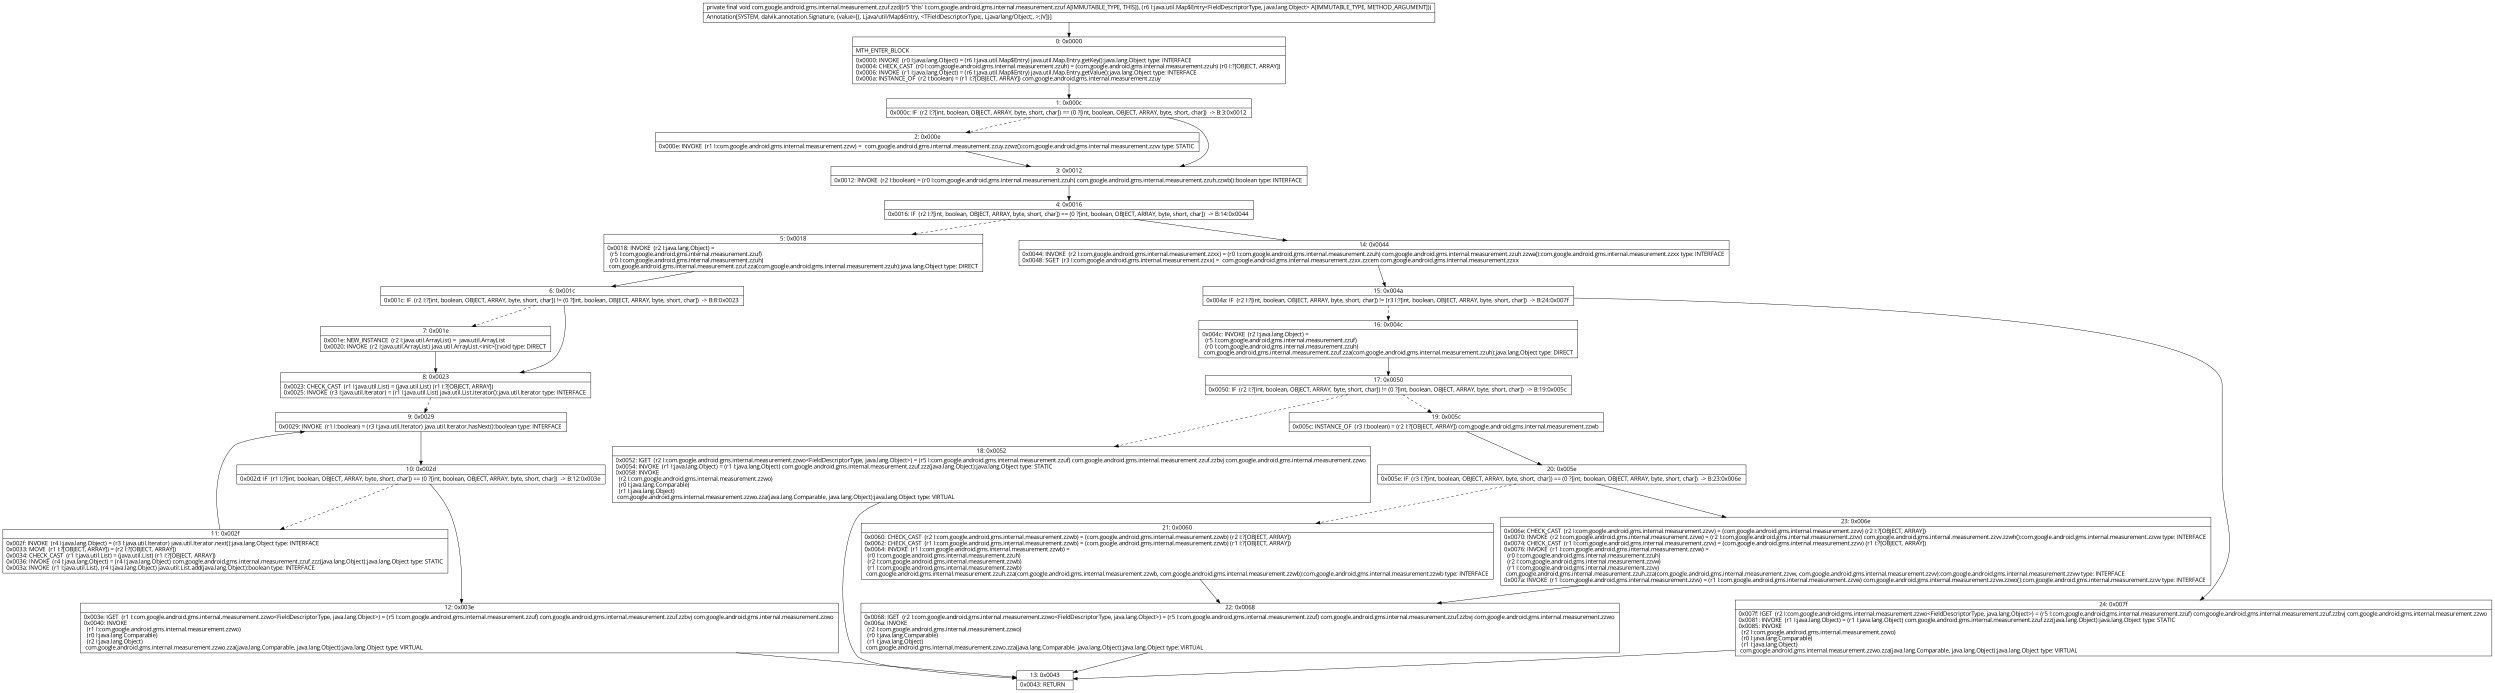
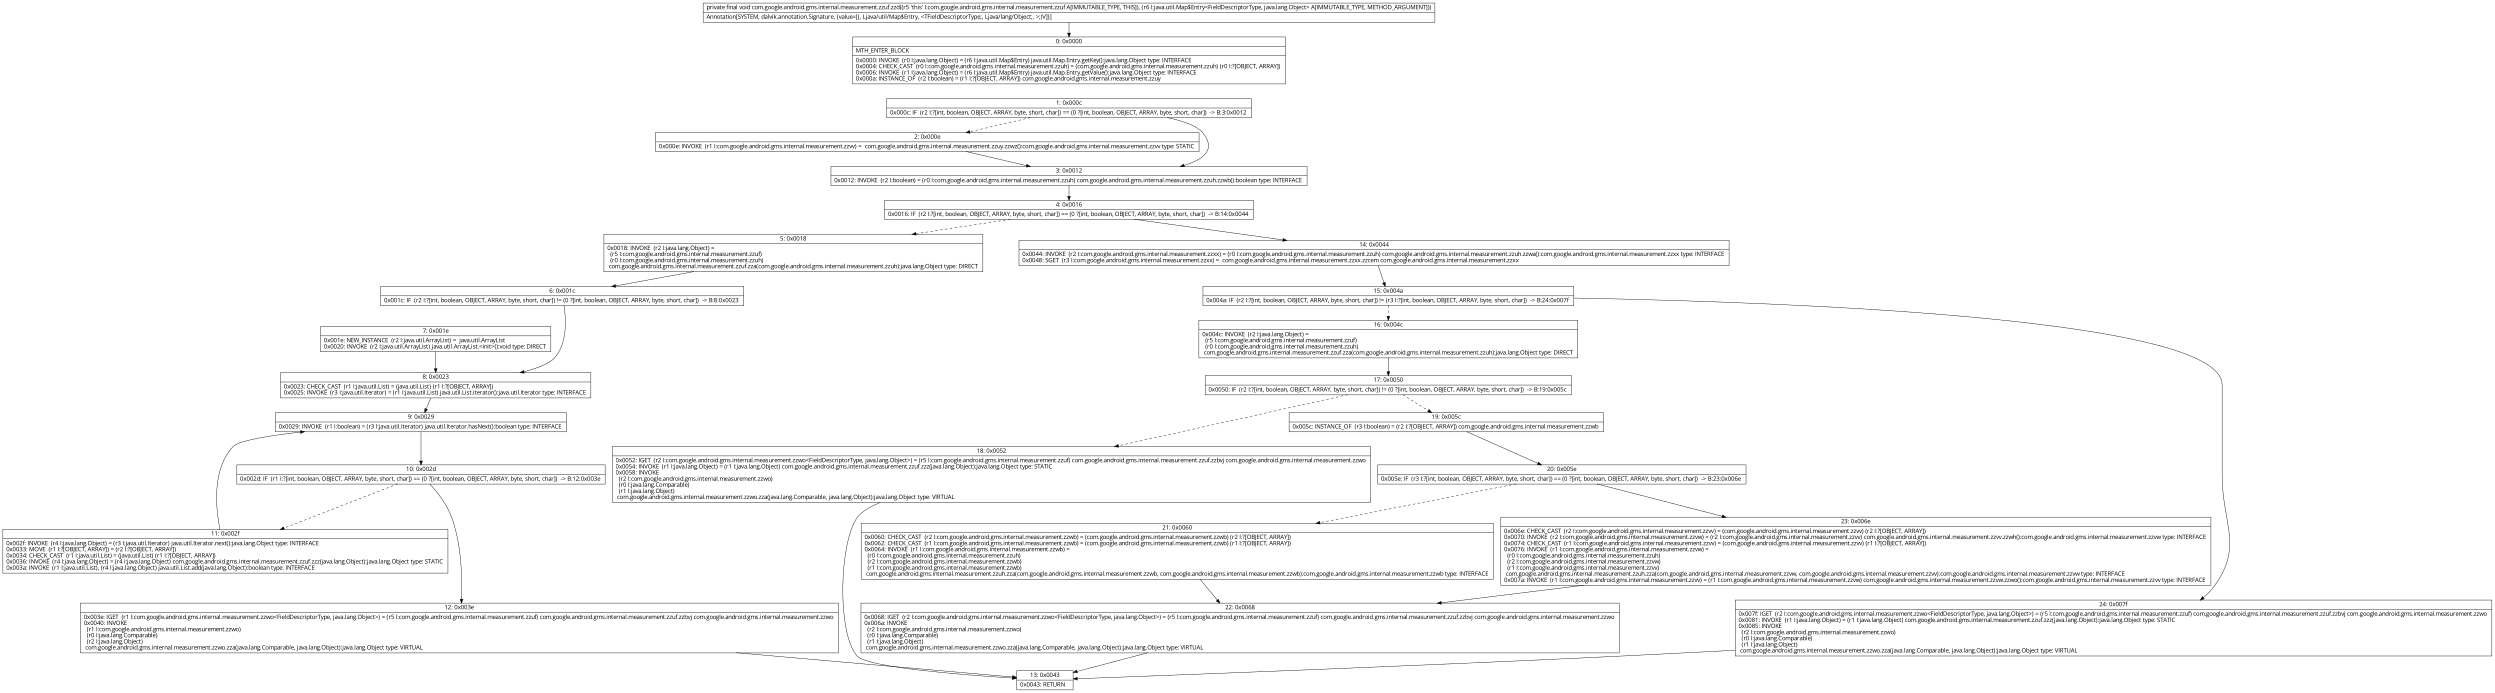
edge "0: 0x0000" -> "1: 0x000c": removed
edge "6: 0x001c" -> "7: 0x001e": removed
edge "8: 0x0023" -> "9: 0x0029": style dashed -> solid
